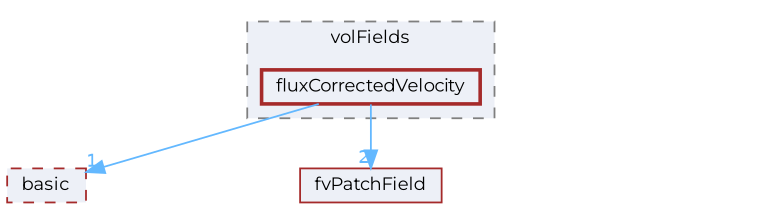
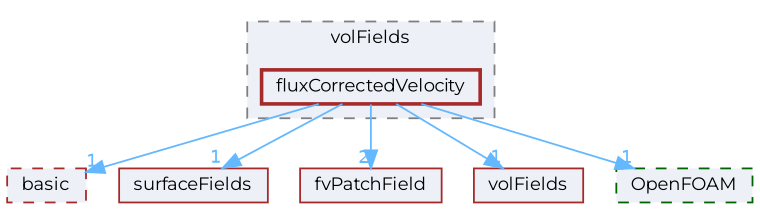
node "surfaceFields": added
node "volFields": added
node "OpenFOAM": added
